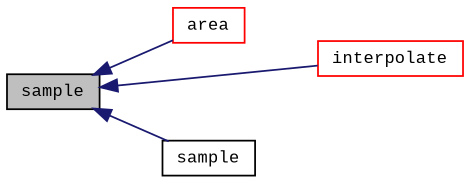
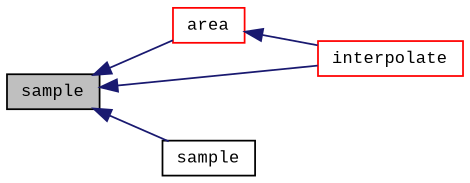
edge "interpolate" -> "area": added
